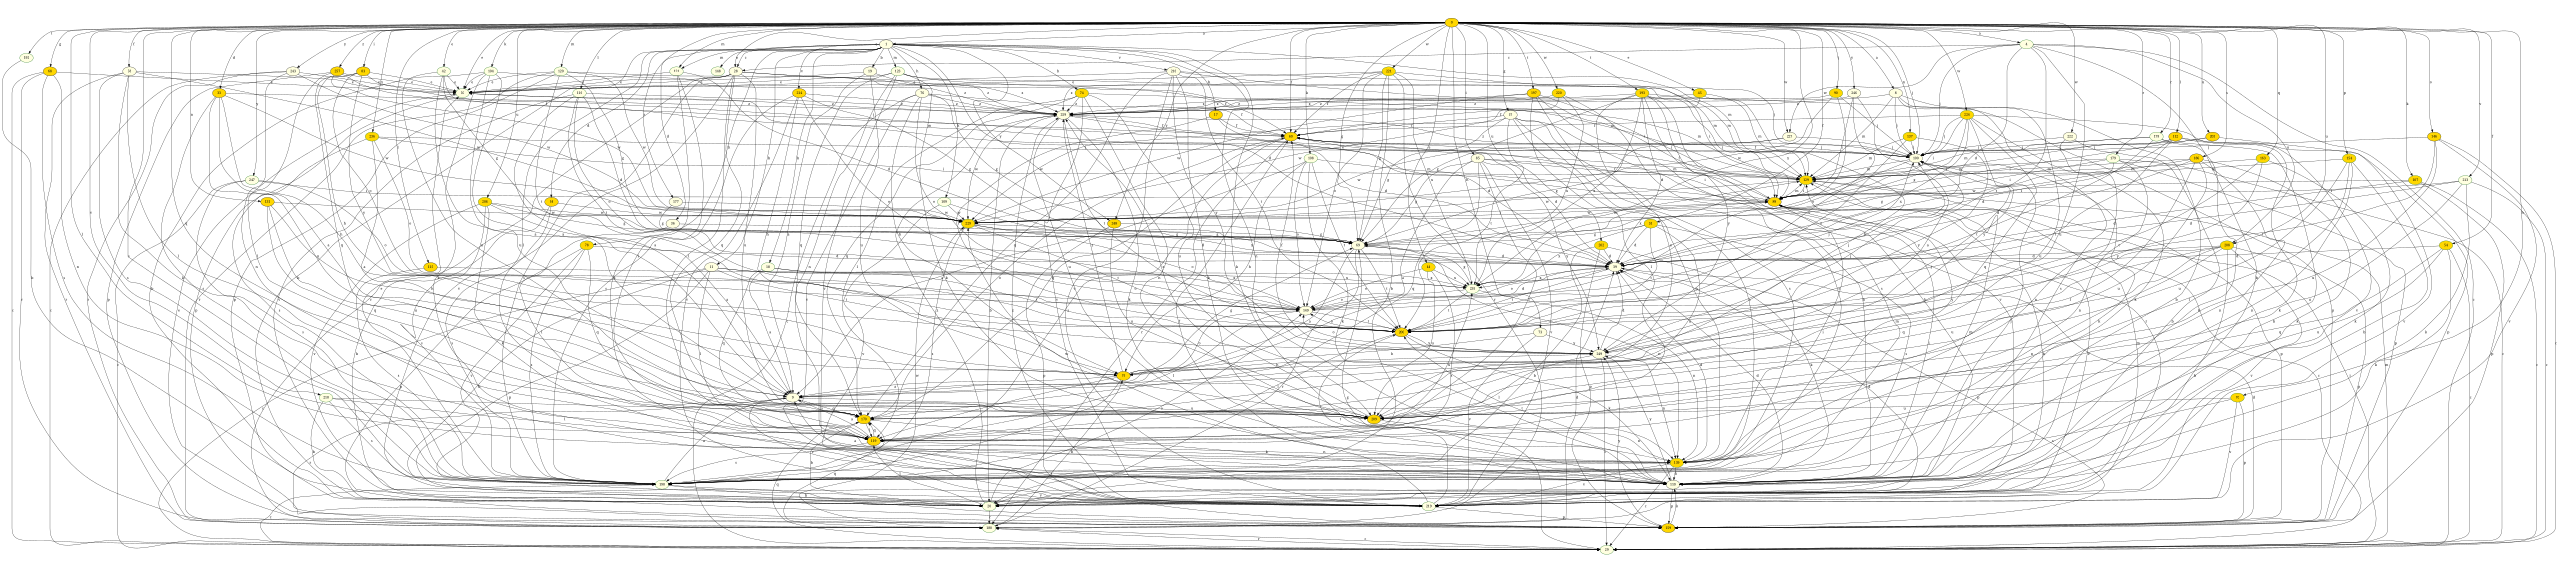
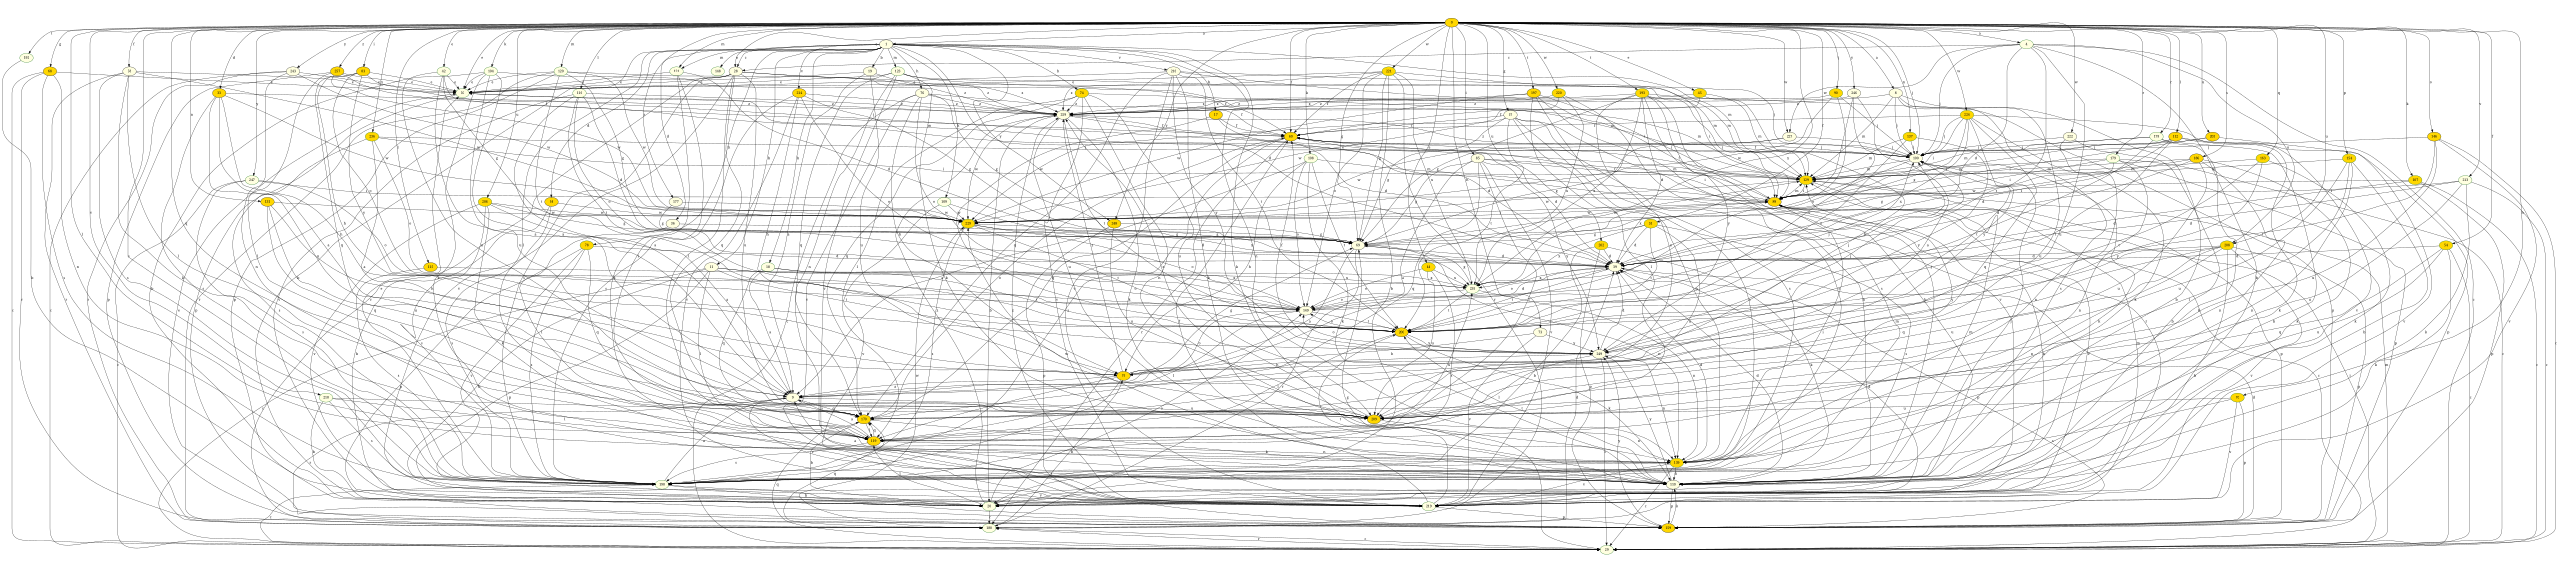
edge "69" -> "200": removed, label "t"
edge "186" -> "119": removed, label "l"
